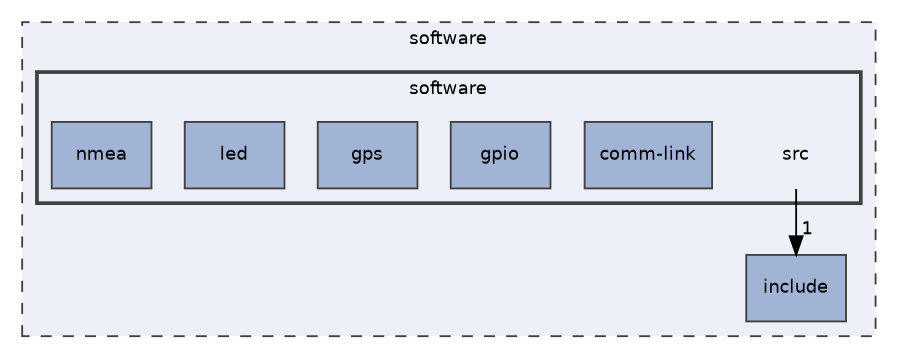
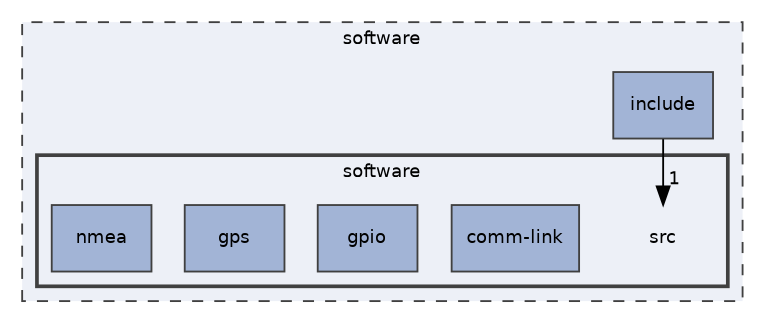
node "led": removed
edge "src" -> "include": reversed
